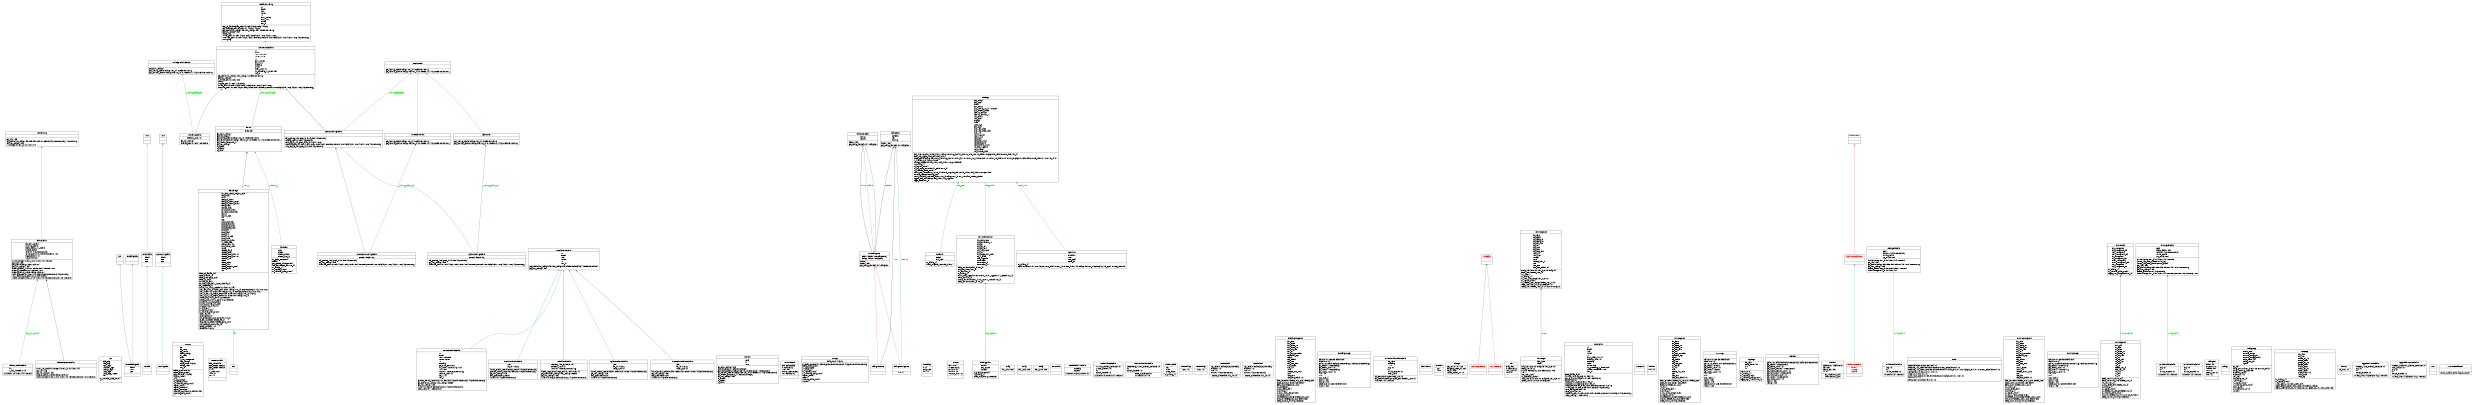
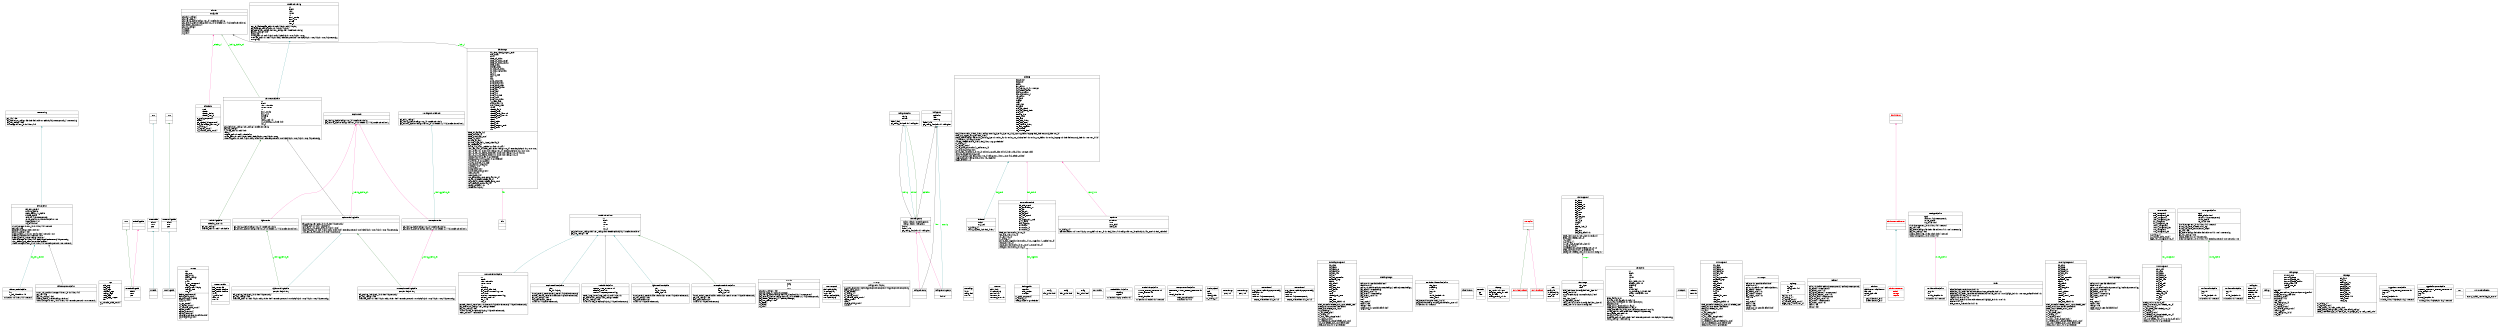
edge "KnetIndexingPipeline" -> "KnowledgeNetworkFileIndex": now "NanoGraphRAGIndex" -> "KnowledgeNetworkFileIndex"
edge "FileIndex" -> "IndexDocumentPipeline": reversed
node "SubQuery": removed
